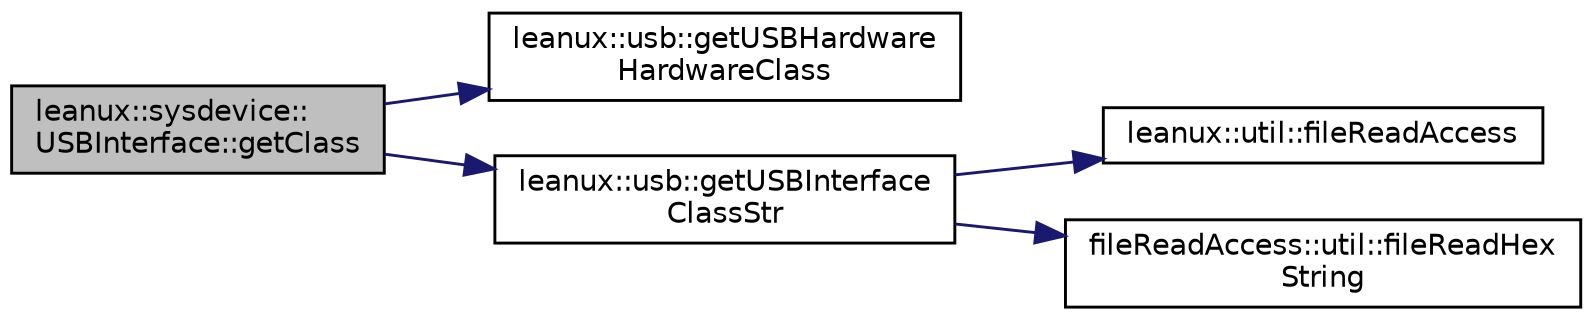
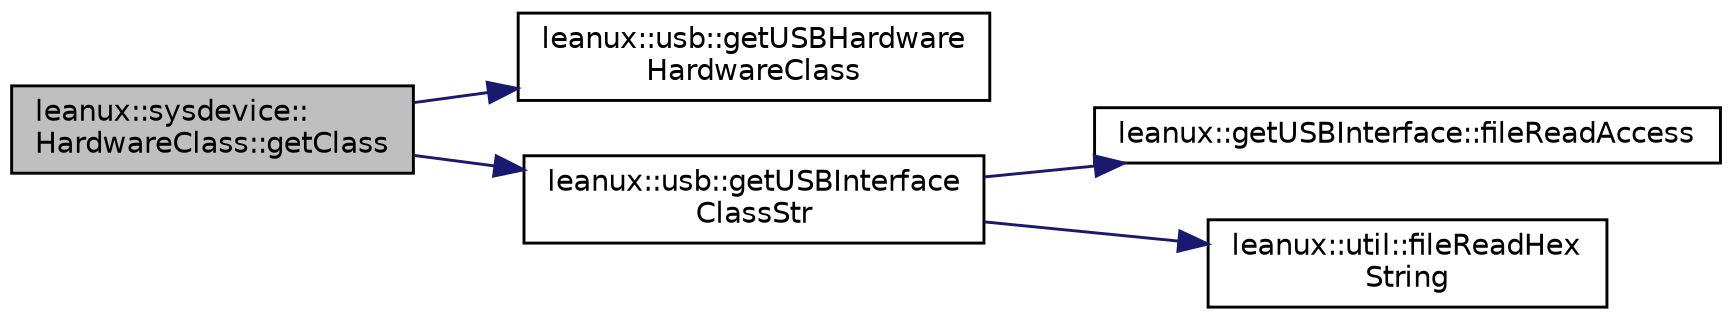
node "leanux::sysdevice:: USBInterface::getClass": label "leanux::sysdevice:: USBInterface::getClass" -> "leanux::sysdevice:: HardwareClass::getClass"
node "leanux::util::fileReadAccess": label "leanux::util::fileReadAccess" -> "leanux::getUSBInterface::fileReadAccess"
node "fileReadAccess::util::fileReadHex String": label "fileReadAccess::util::fileReadHex String" -> "leanux::util::fileReadHex String"
